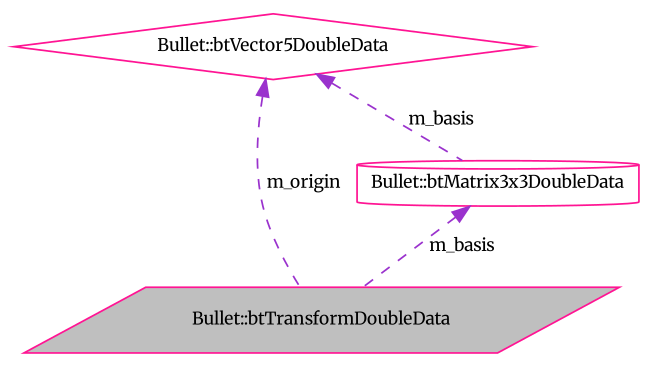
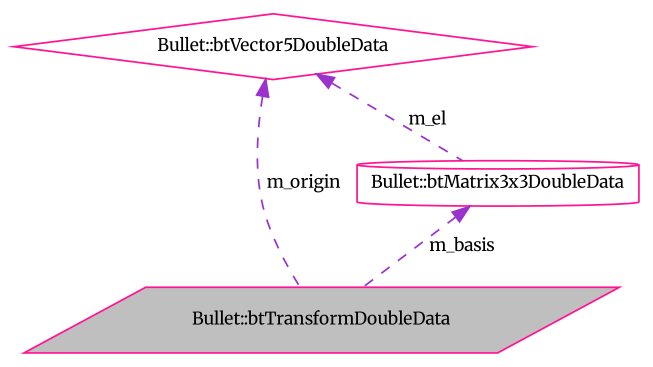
edge "Bullet::btMatrix3x3DoubleData" -> "Bullet::btVector5DoubleData": label " m_basis" -> " m_el"
